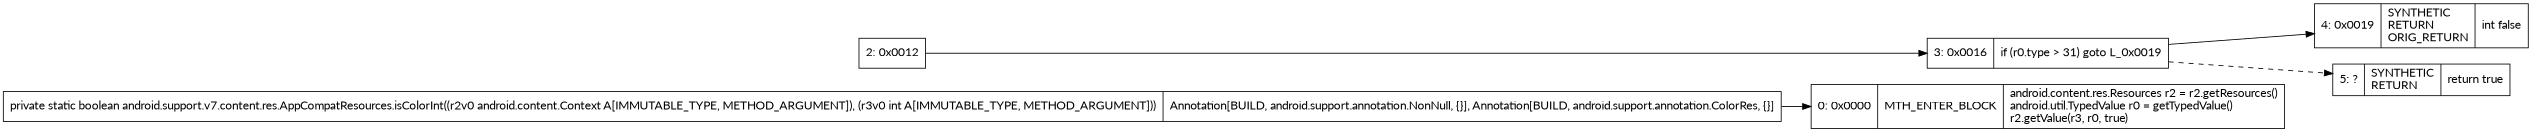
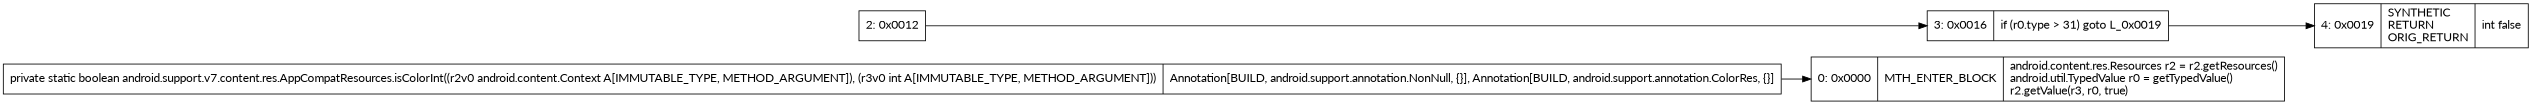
node "5: ?": removed
